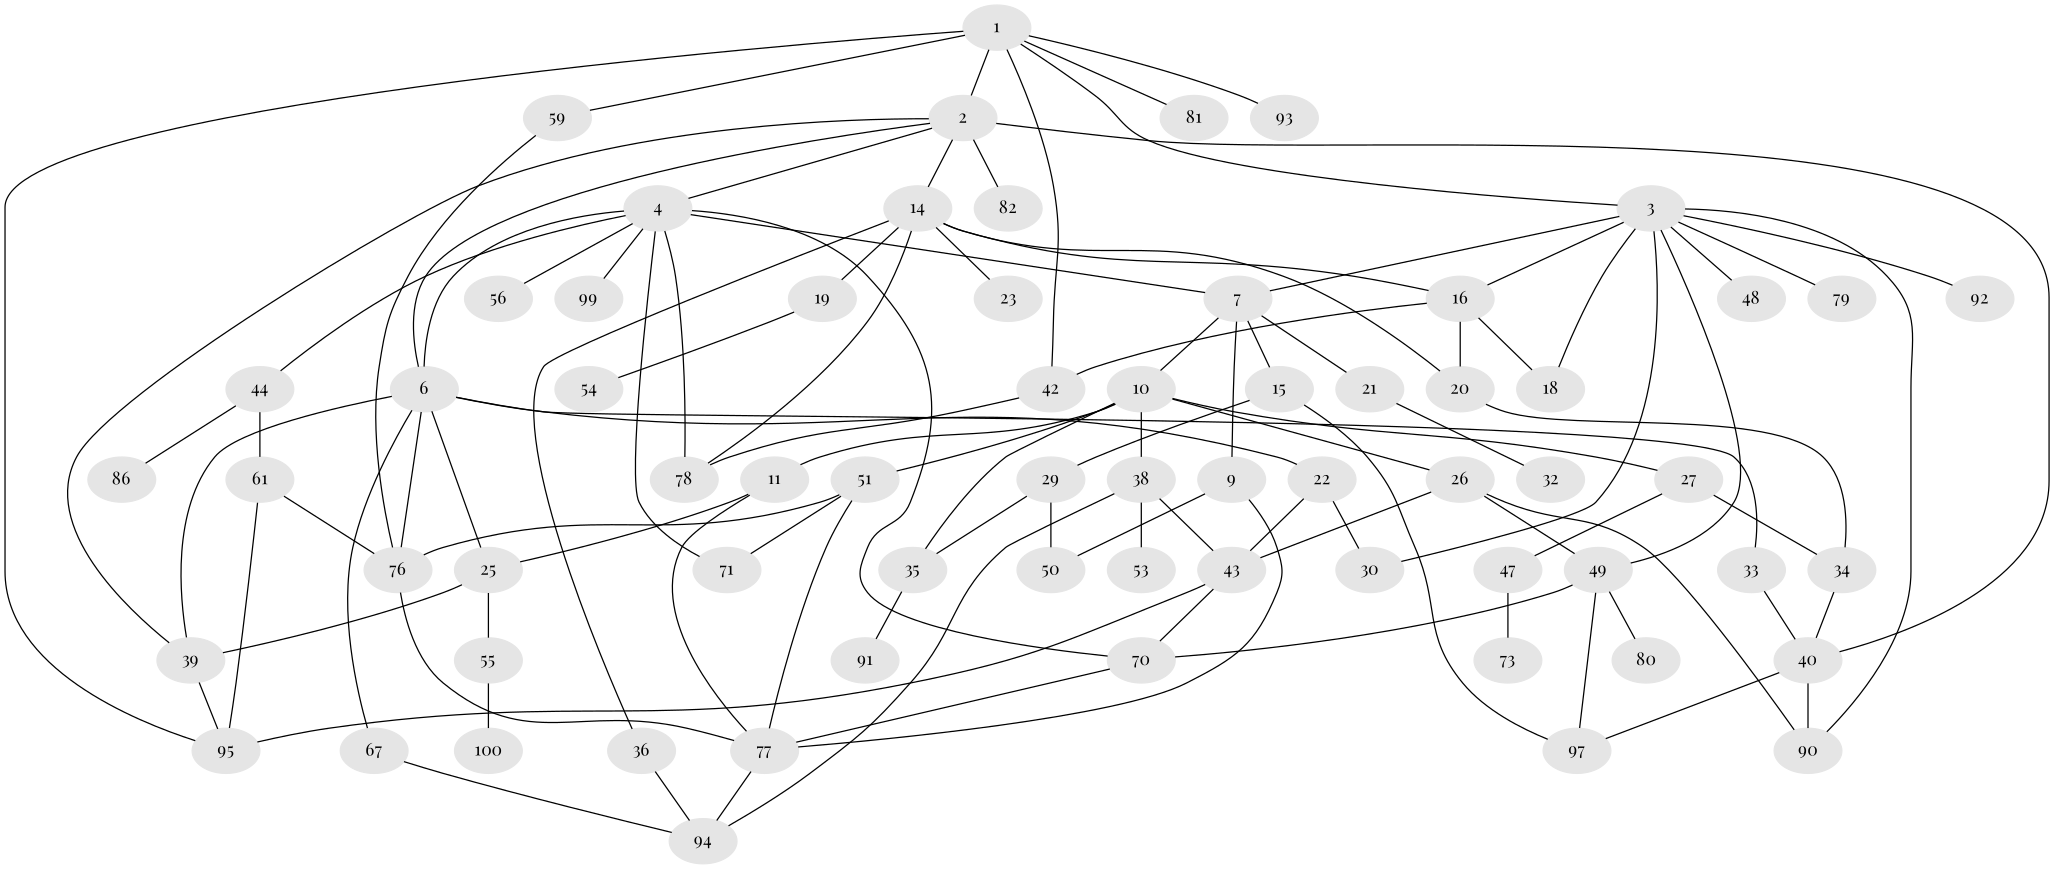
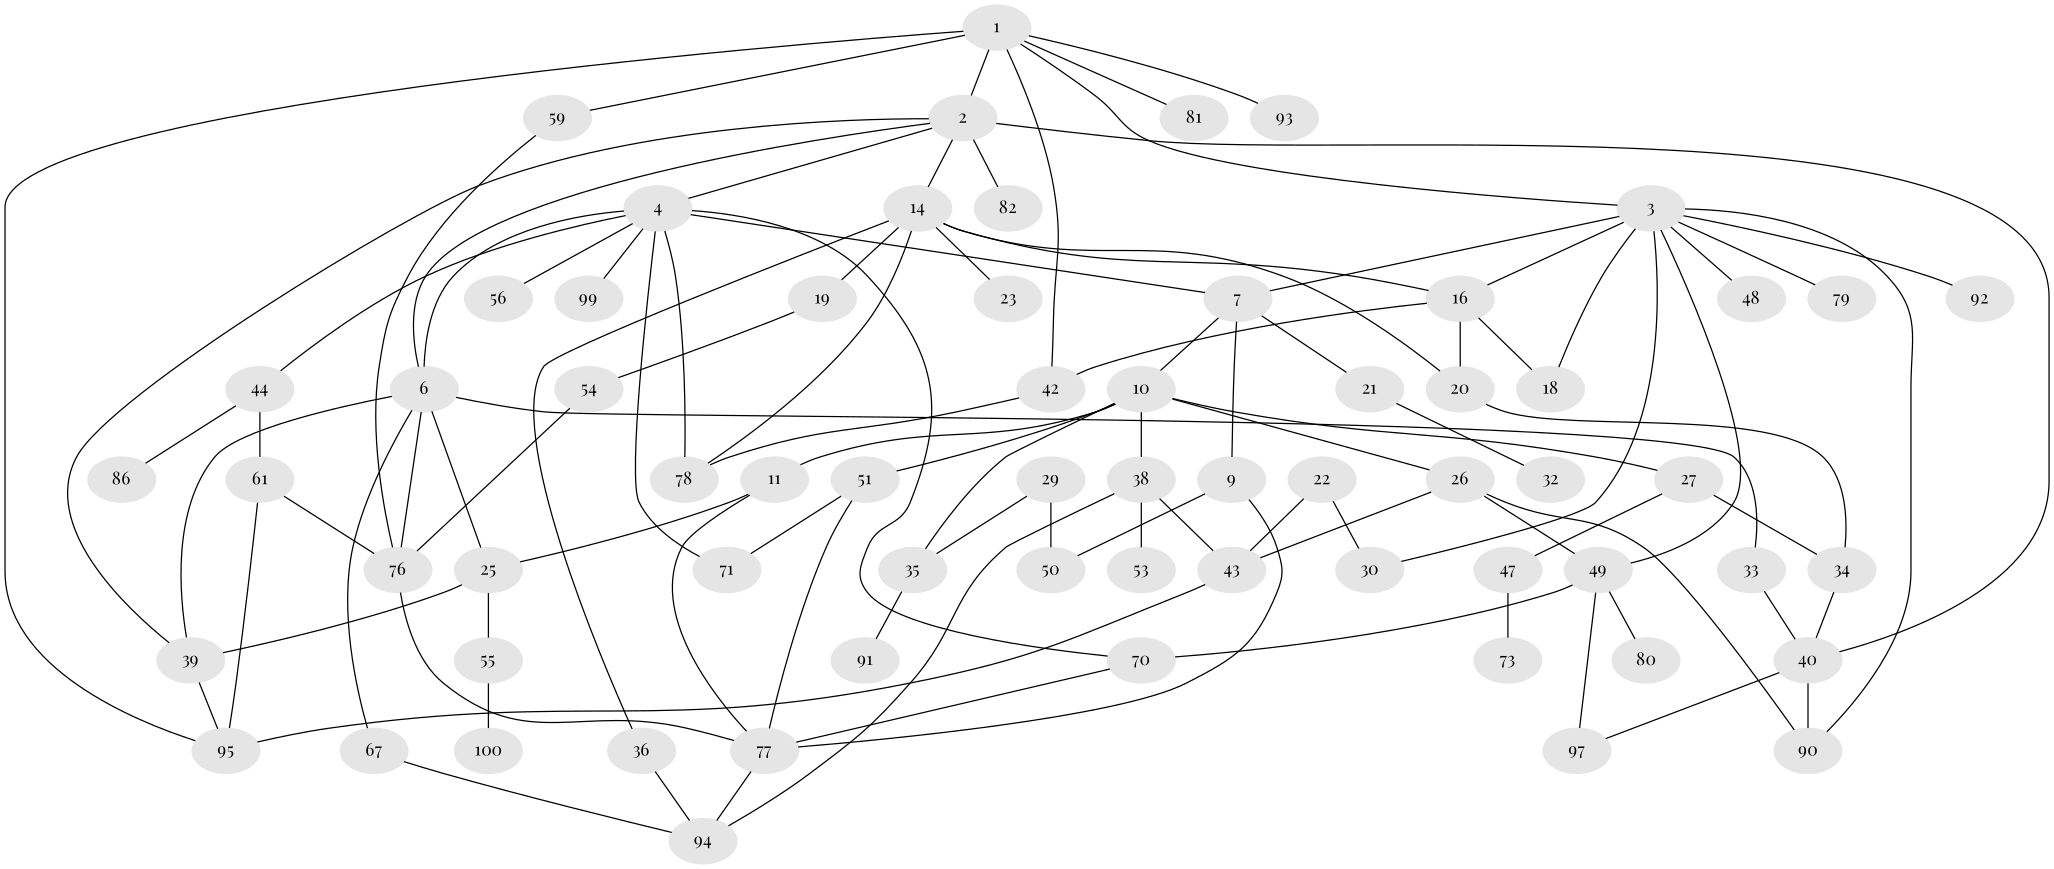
node "15": removed
edge "6" -- "22": removed
edge "51" -- "76": now "54" -- "76"
edge "43" -- "70": removed
